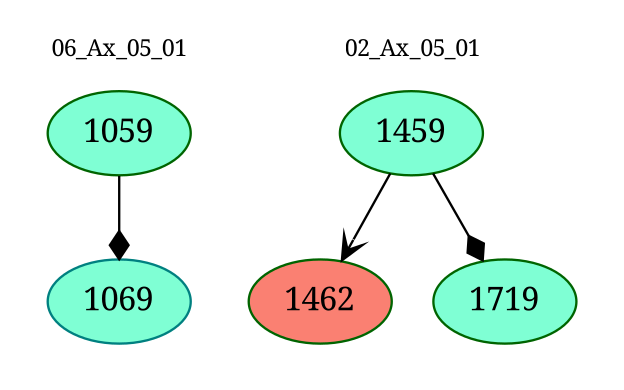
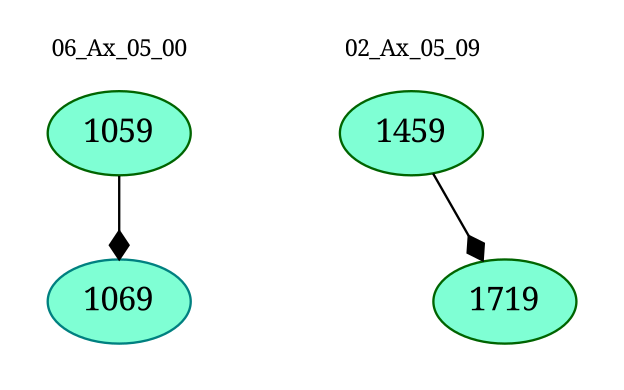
cluster "06_Ax_05_01": label "06_Ax_05_01" -> "06_Ax_05_00"
cluster "02_Ax_05_01": label "02_Ax_05_01" -> "02_Ax_05_09"
node "1462": removed
